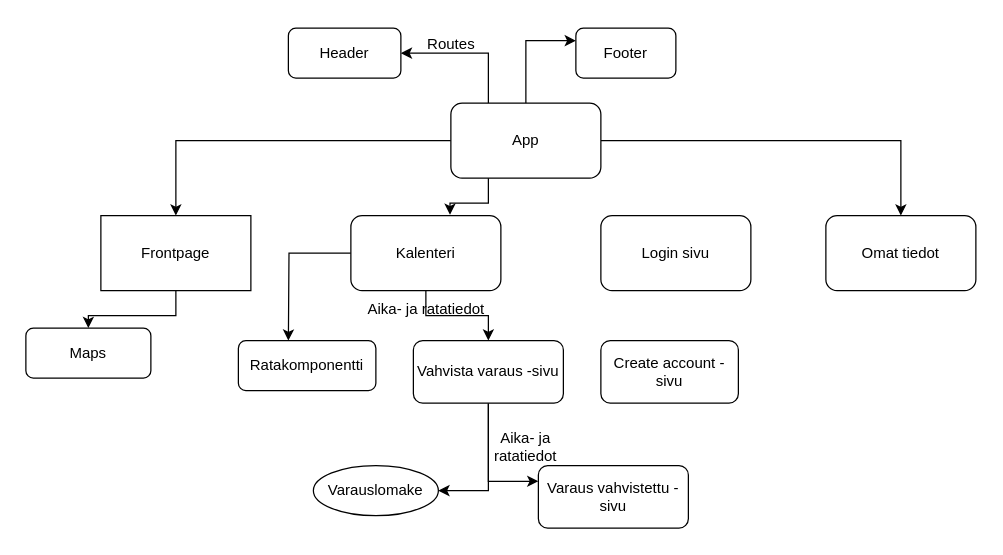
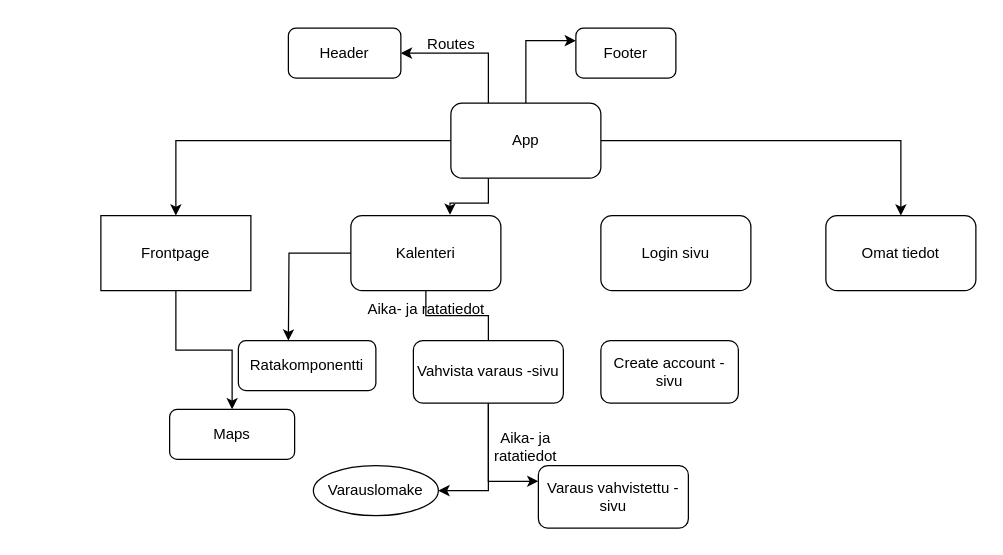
edge "Kalenteri" -> "Vahvista varaus -sivu": arrowhead classic -> none
node "Maps": moved (88, 353) -> (232, 434)
